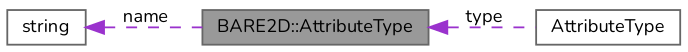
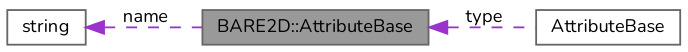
node "BARE2D::AttributeType": label "BARE2D::AttributeType" -> "BARE2D::AttributeBase"
node "AttributeType": label "AttributeType" -> "AttributeBase"
